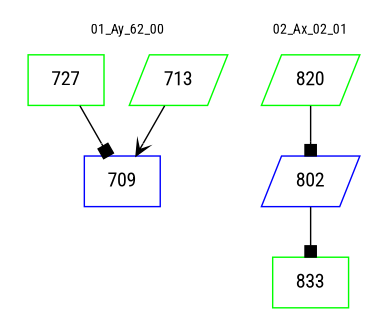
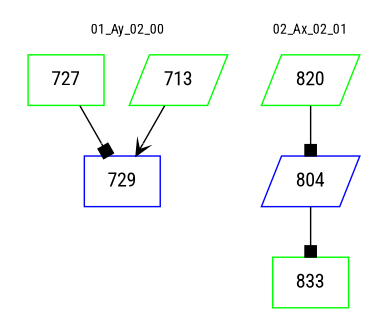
cluster "01_Ay_62_00": label "01_Ay_62_00" -> "01_Ay_02_00"
node "709": label "709" -> "729"
node "802": label "802" -> "804"
